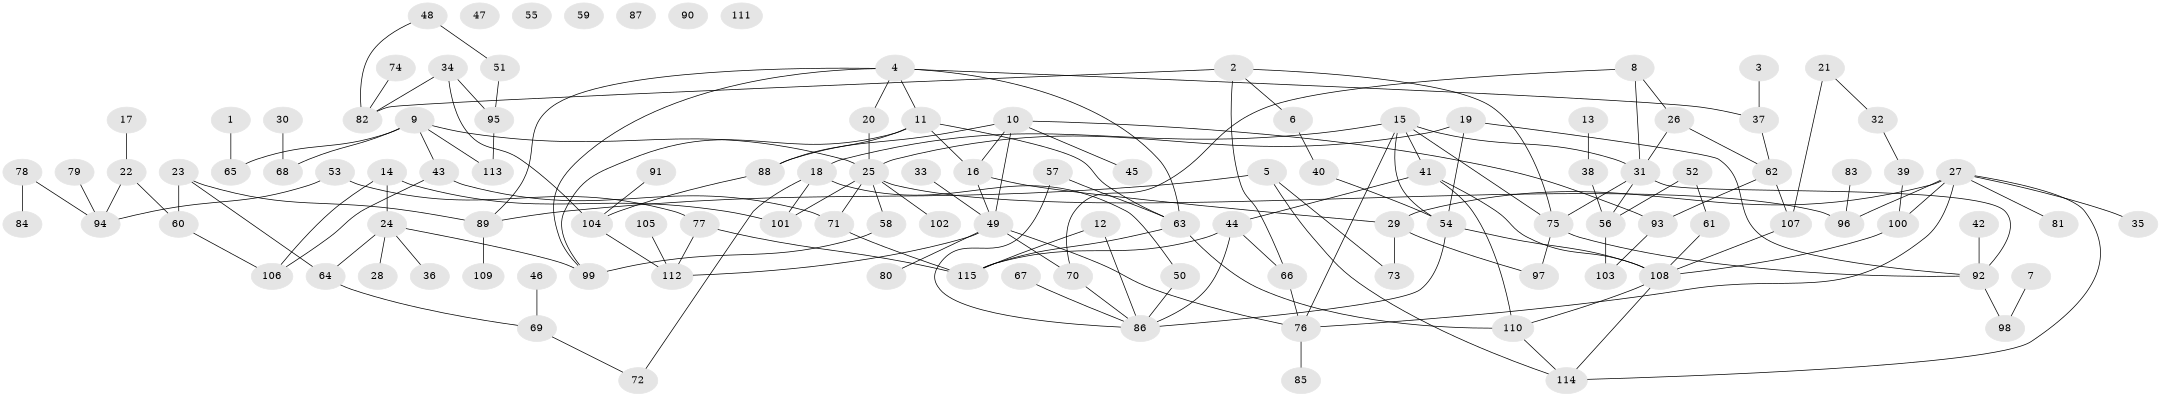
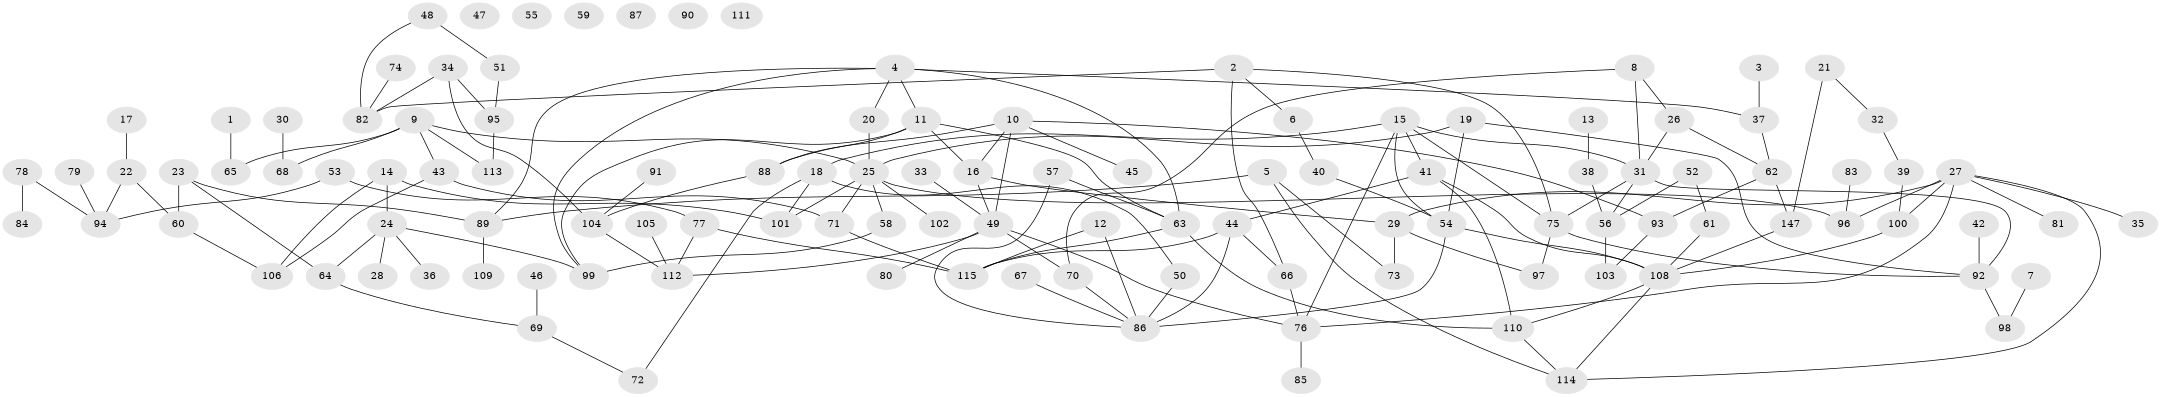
node "107": label "107" -> "147"
